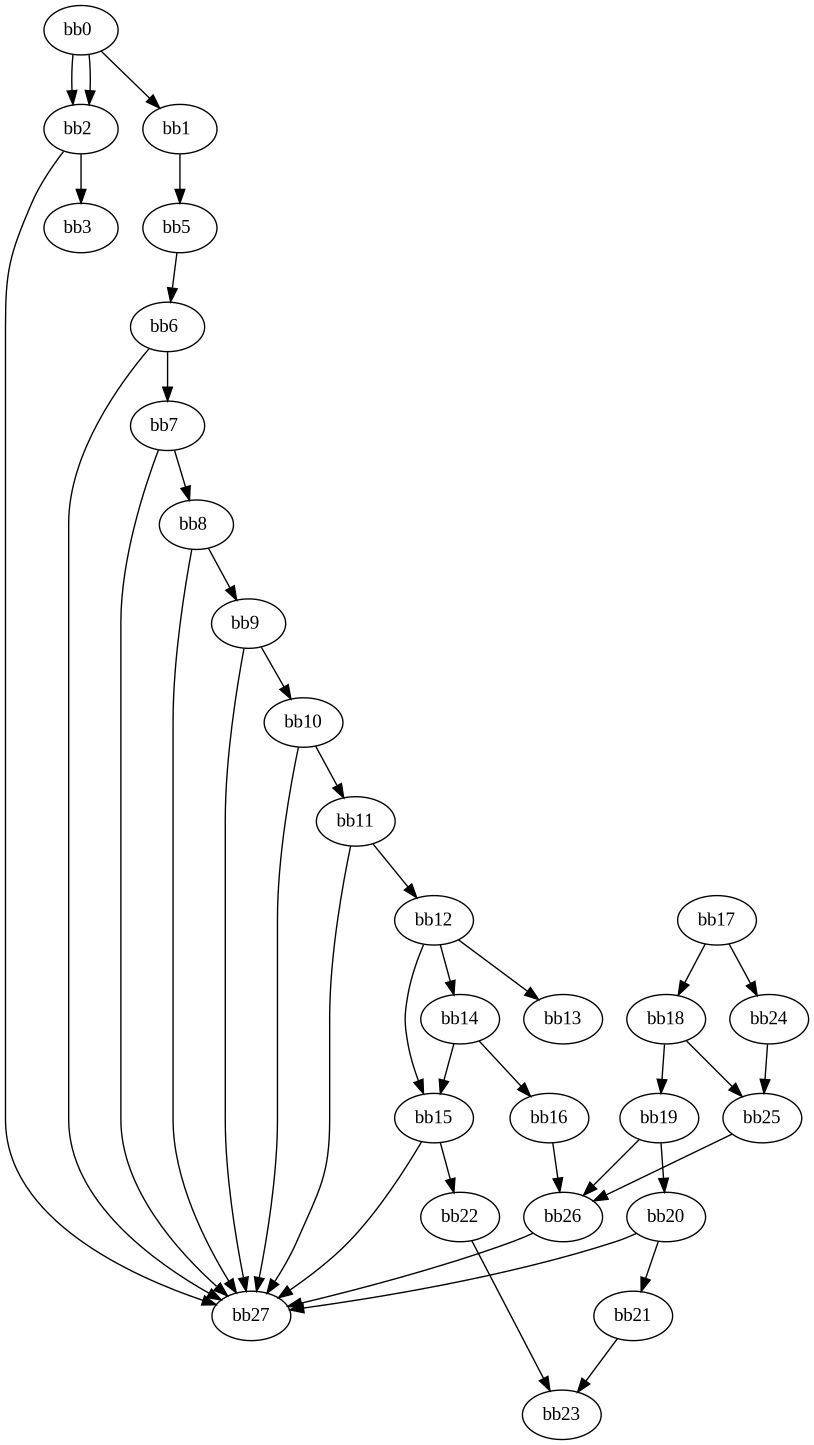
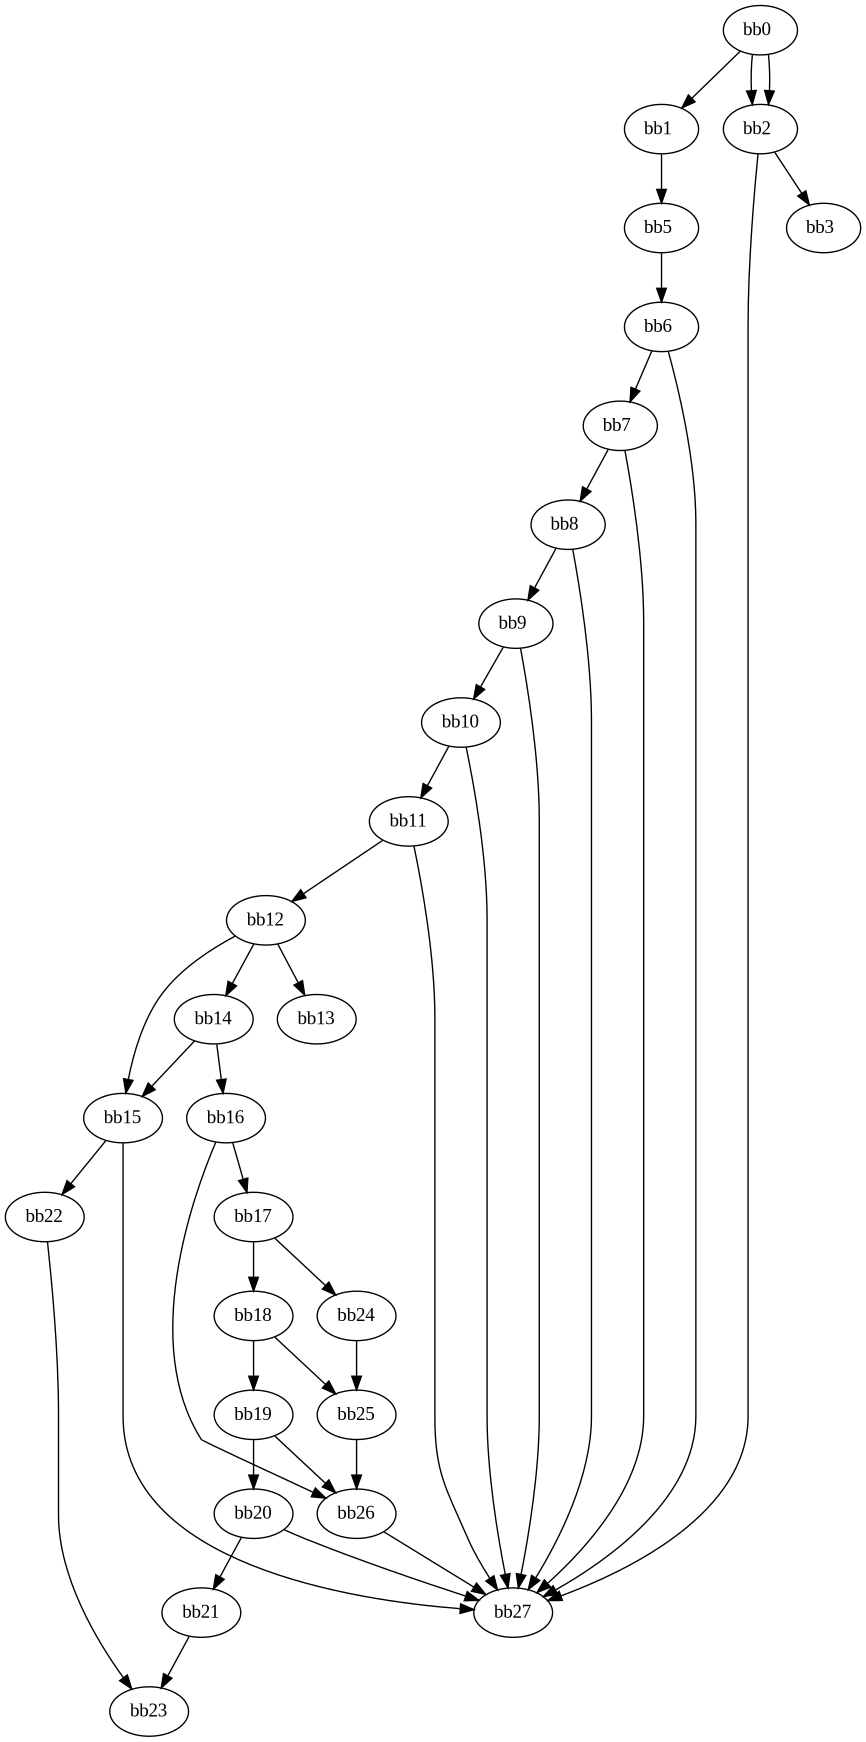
edge "bb16" -> "bb17": added
